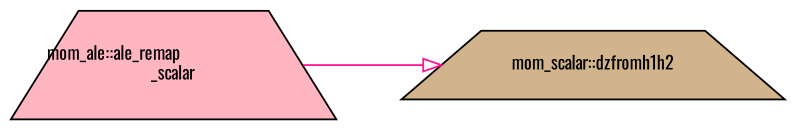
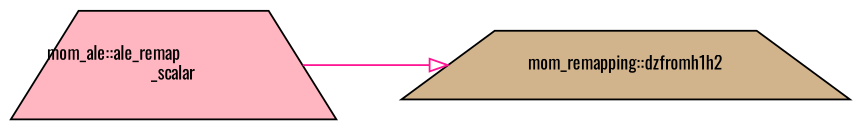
node "mom_scalar::dzfromh1h2": label "mom_scalar::dzfromh1h2" -> "mom_remapping::dzfromh1h2"
